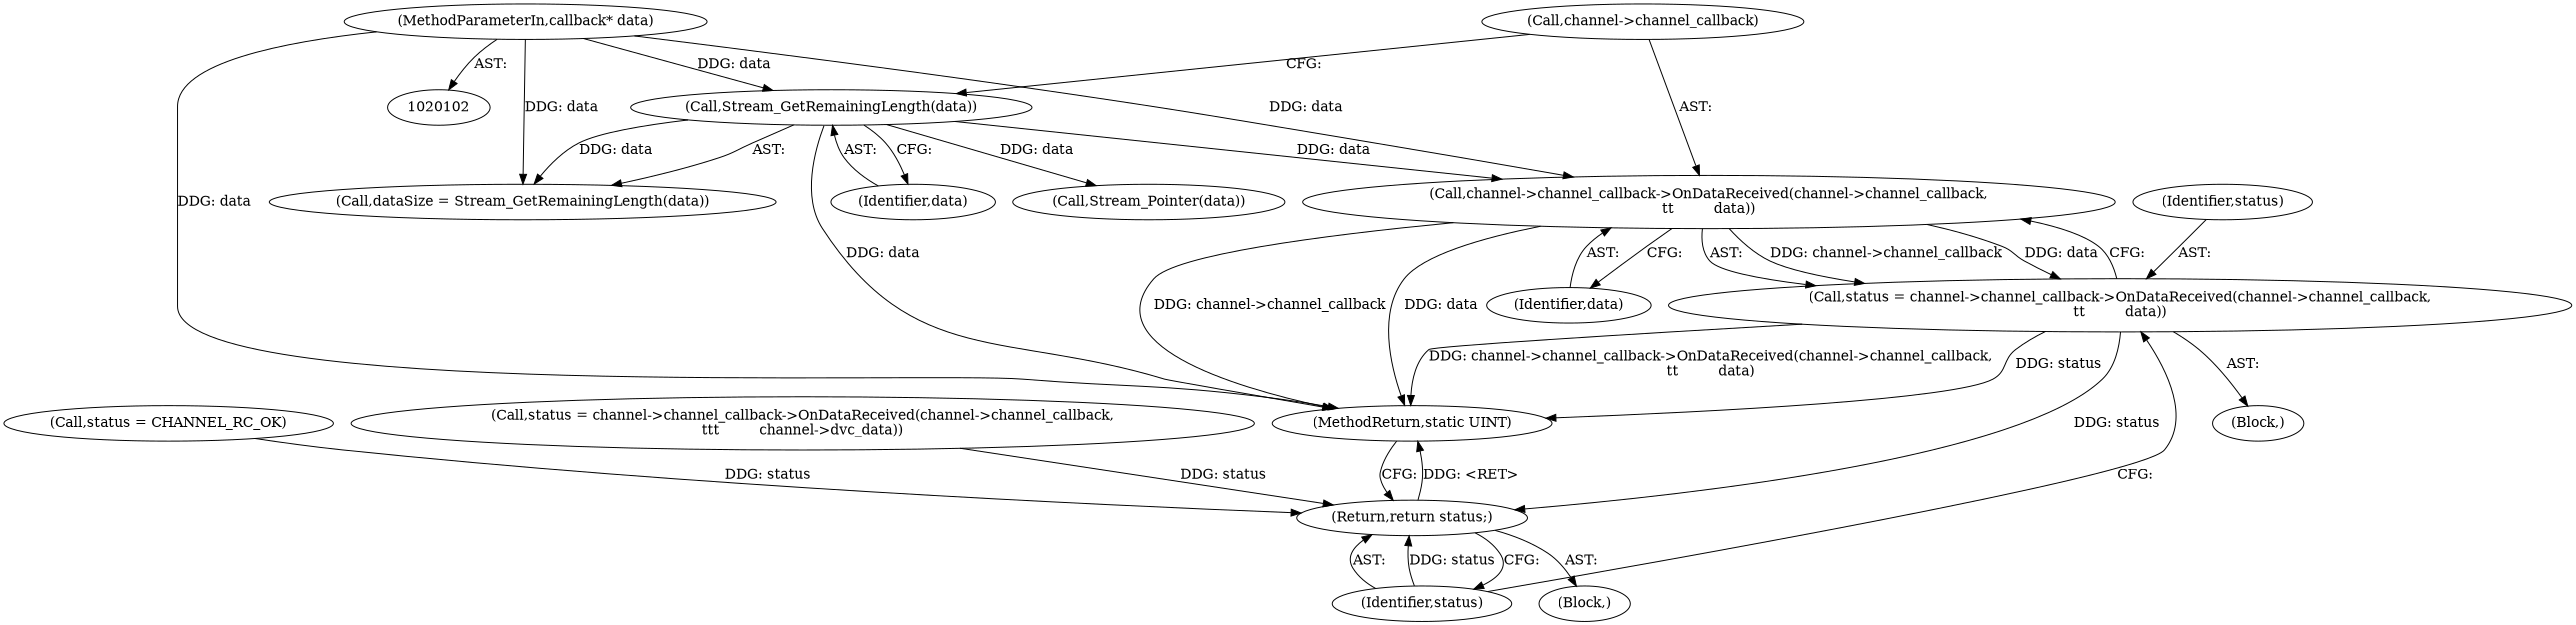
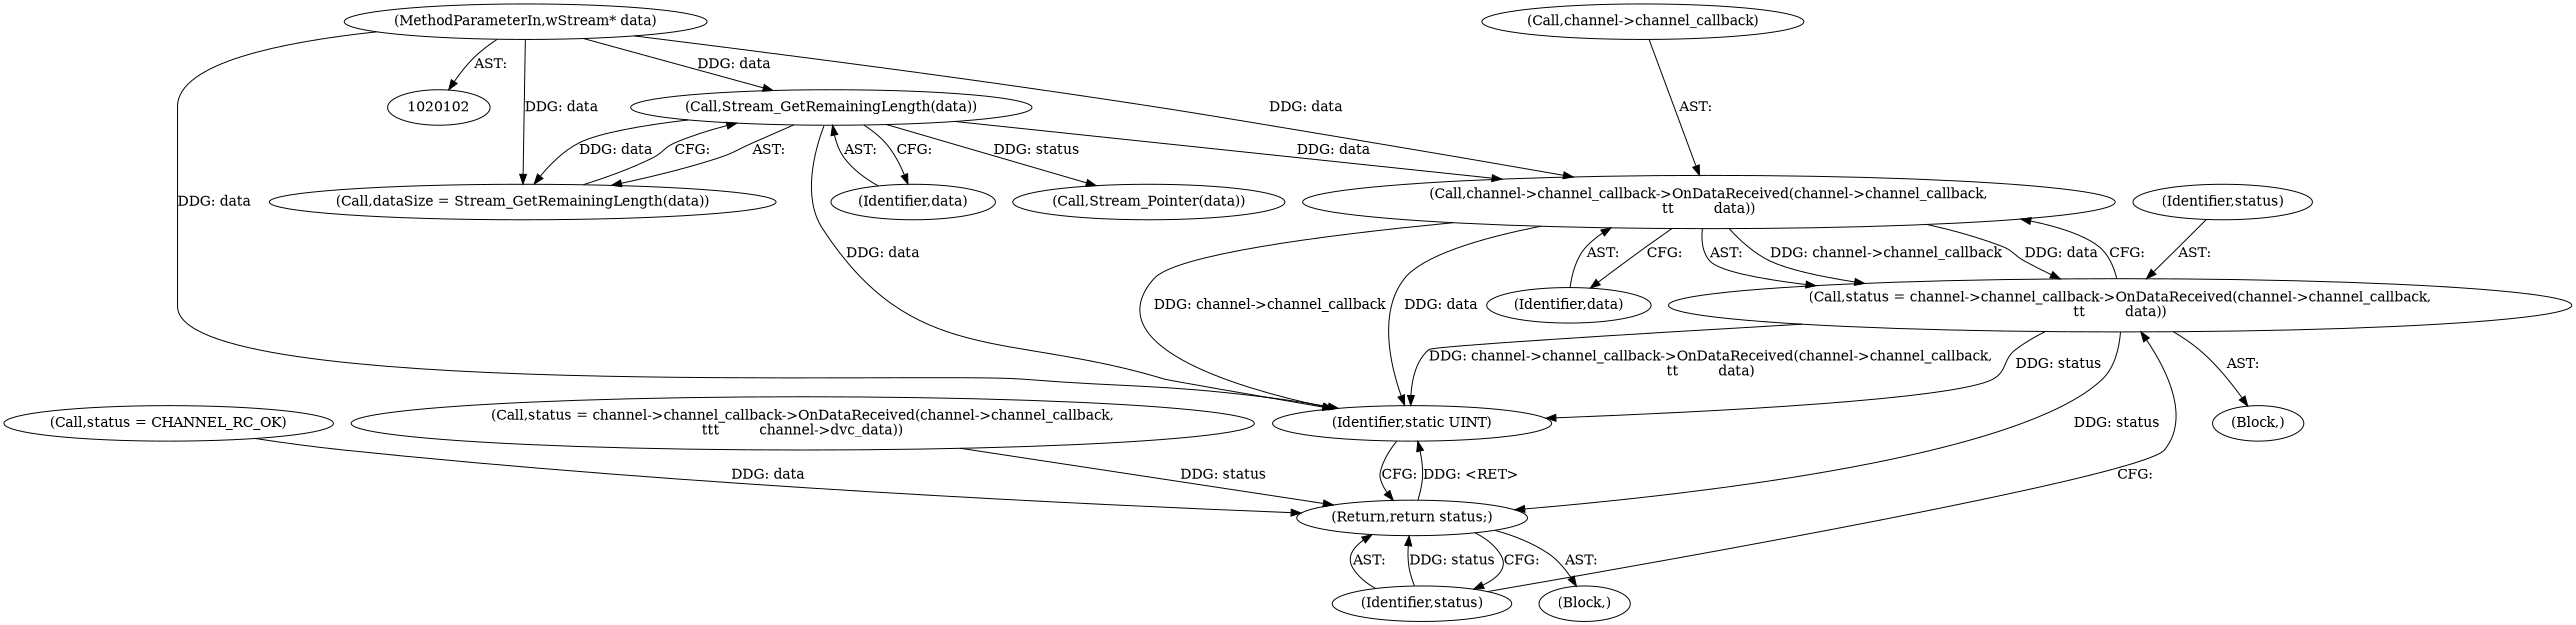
node "(MethodParameterIn,callback* data)": label "(MethodParameterIn,callback* data)" -> "(MethodParameterIn,wStream* data)"
edge "(Call,channel->channel_callback)" -> "(Call,Stream_GetRemainingLength(data))": now "(Call,dataSize = Stream_GetRemainingLength(data))" -> "(Call,Stream_GetRemainingLength(data))"
edge "(Call,Stream_GetRemainingLength(data))" -> "(Call,Stream_Pointer(data))": label "DDG: data" -> "DDG: status"
node "(MethodReturn,static UINT)": label "(MethodReturn,static UINT)" -> "(Identifier,static UINT)"
edge "(Call,status = CHANNEL_RC_OK)" -> "(Return,return status;)": label "DDG: status" -> "DDG: data"
